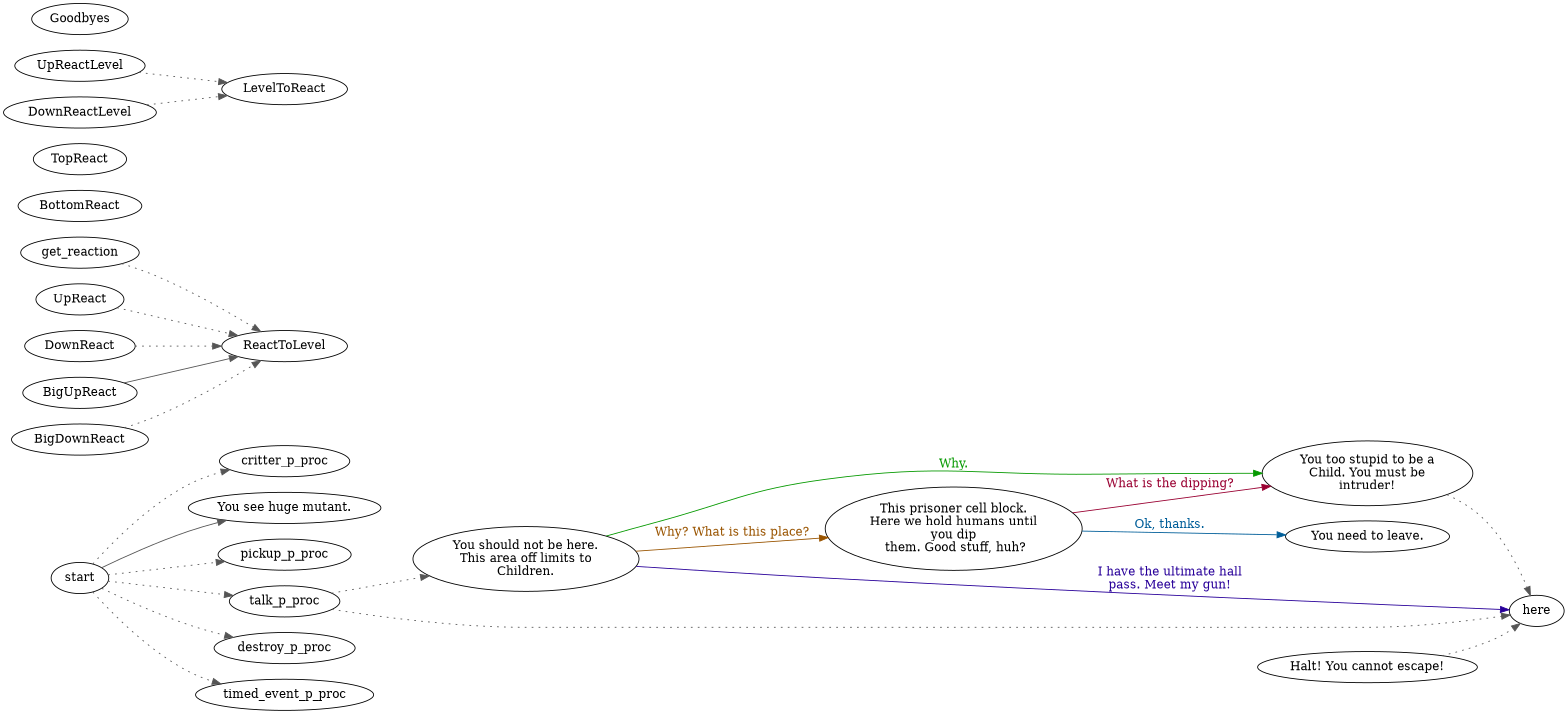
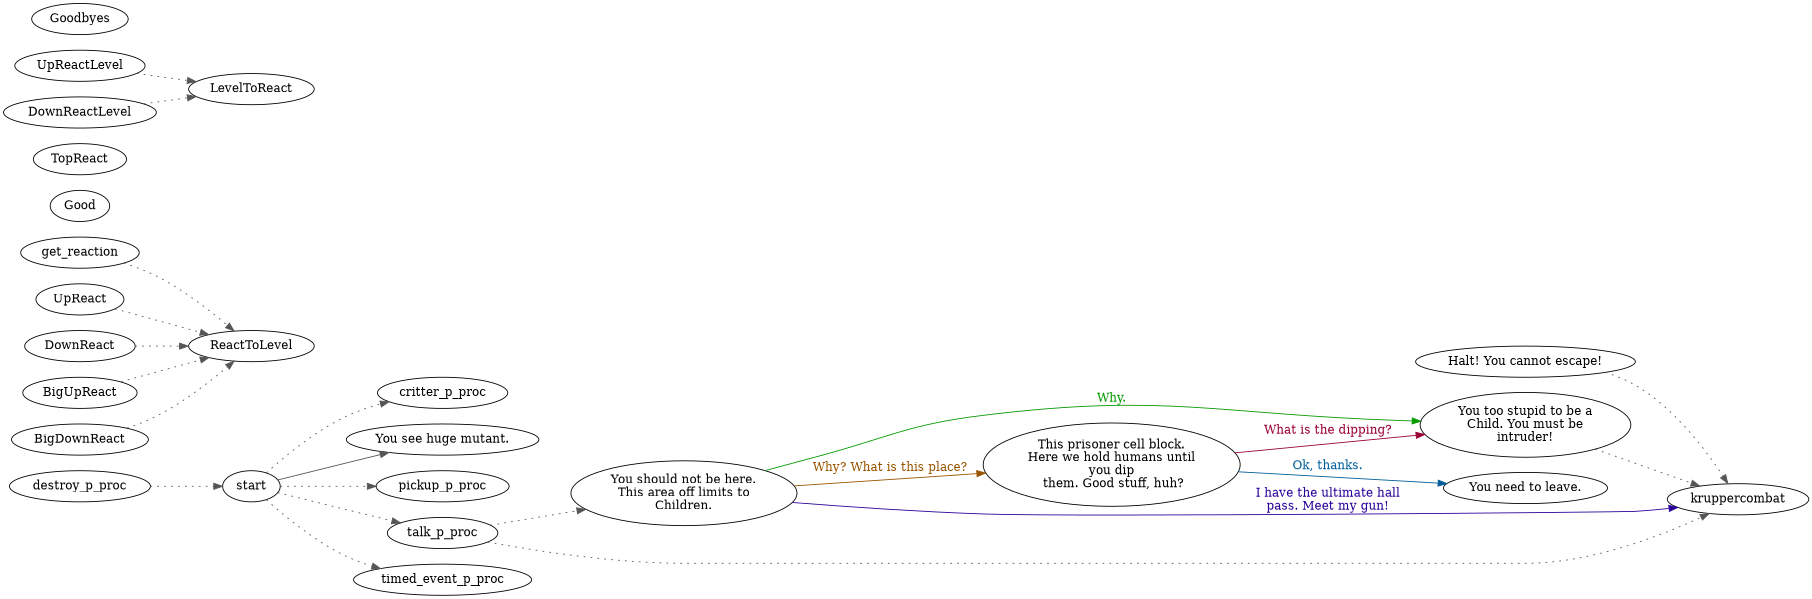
node "BottomReact": label "BottomReact" -> "Good"
edge "BigUpReact" -> "ReactToLevel": style solid -> dotted
node "here": label "here" -> "kruppercombat"
edge "start" -> "destroy_p_proc": reversed
